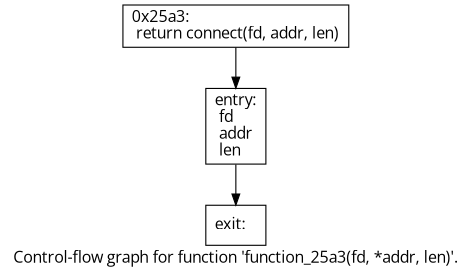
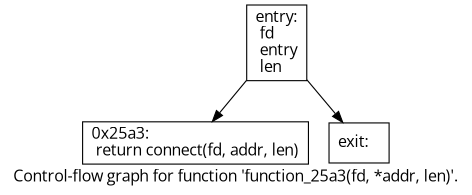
edge "0x25a3:" -> "entry:": reversed
node "entry:": text "addr" -> "entry"
